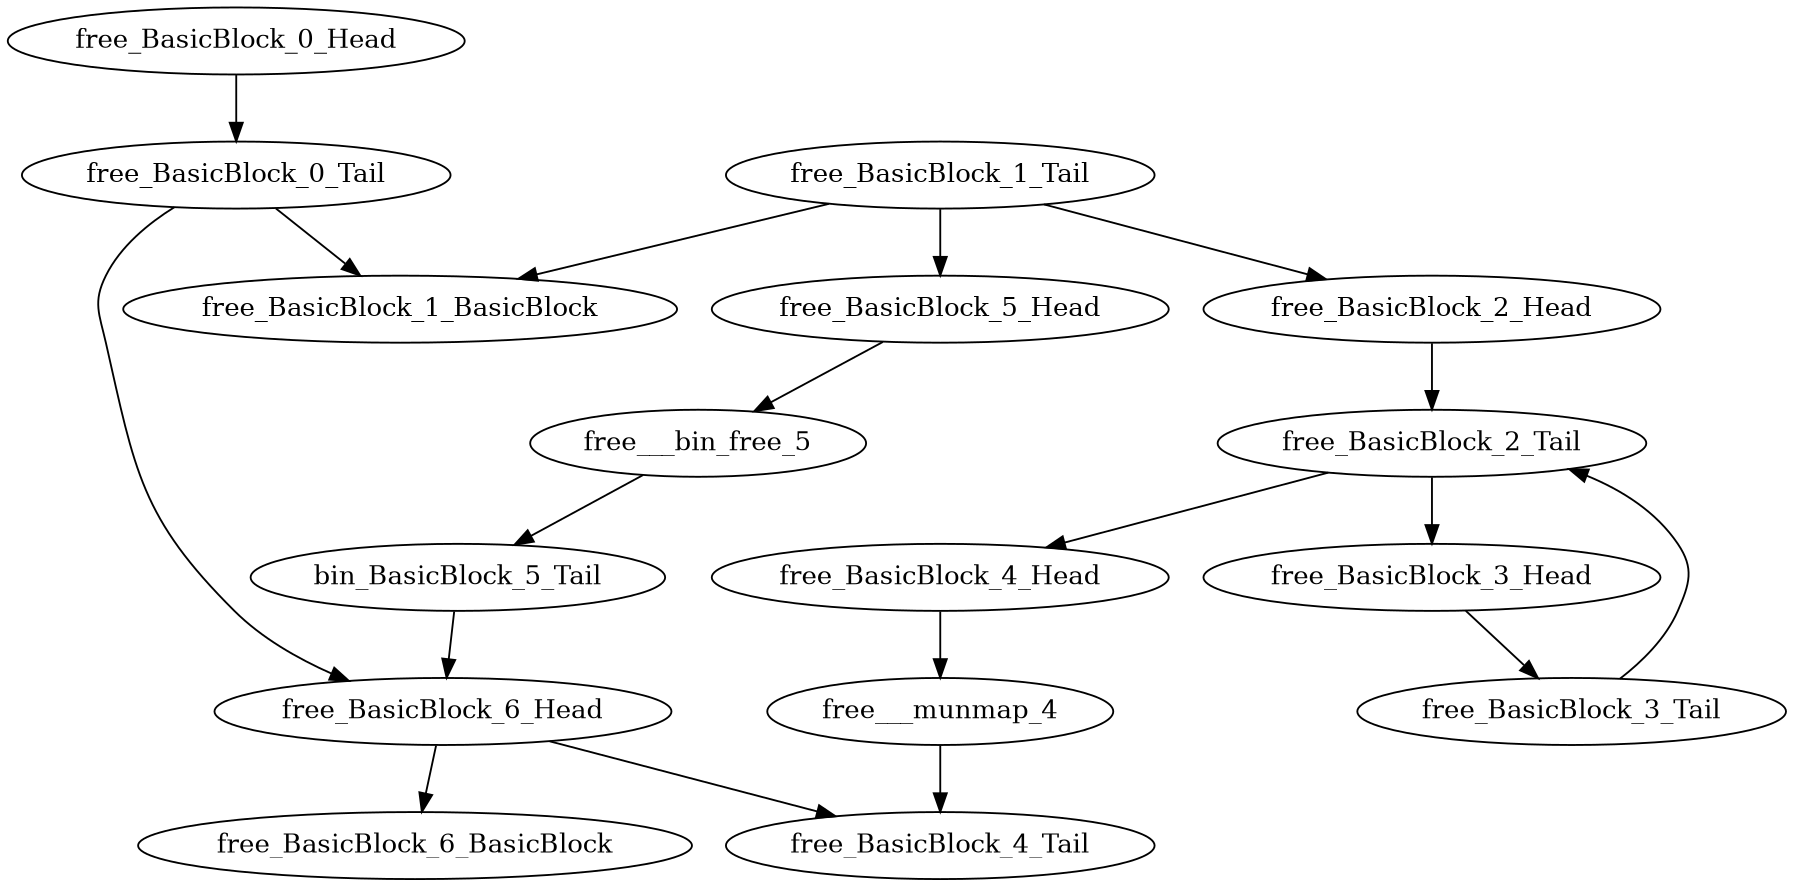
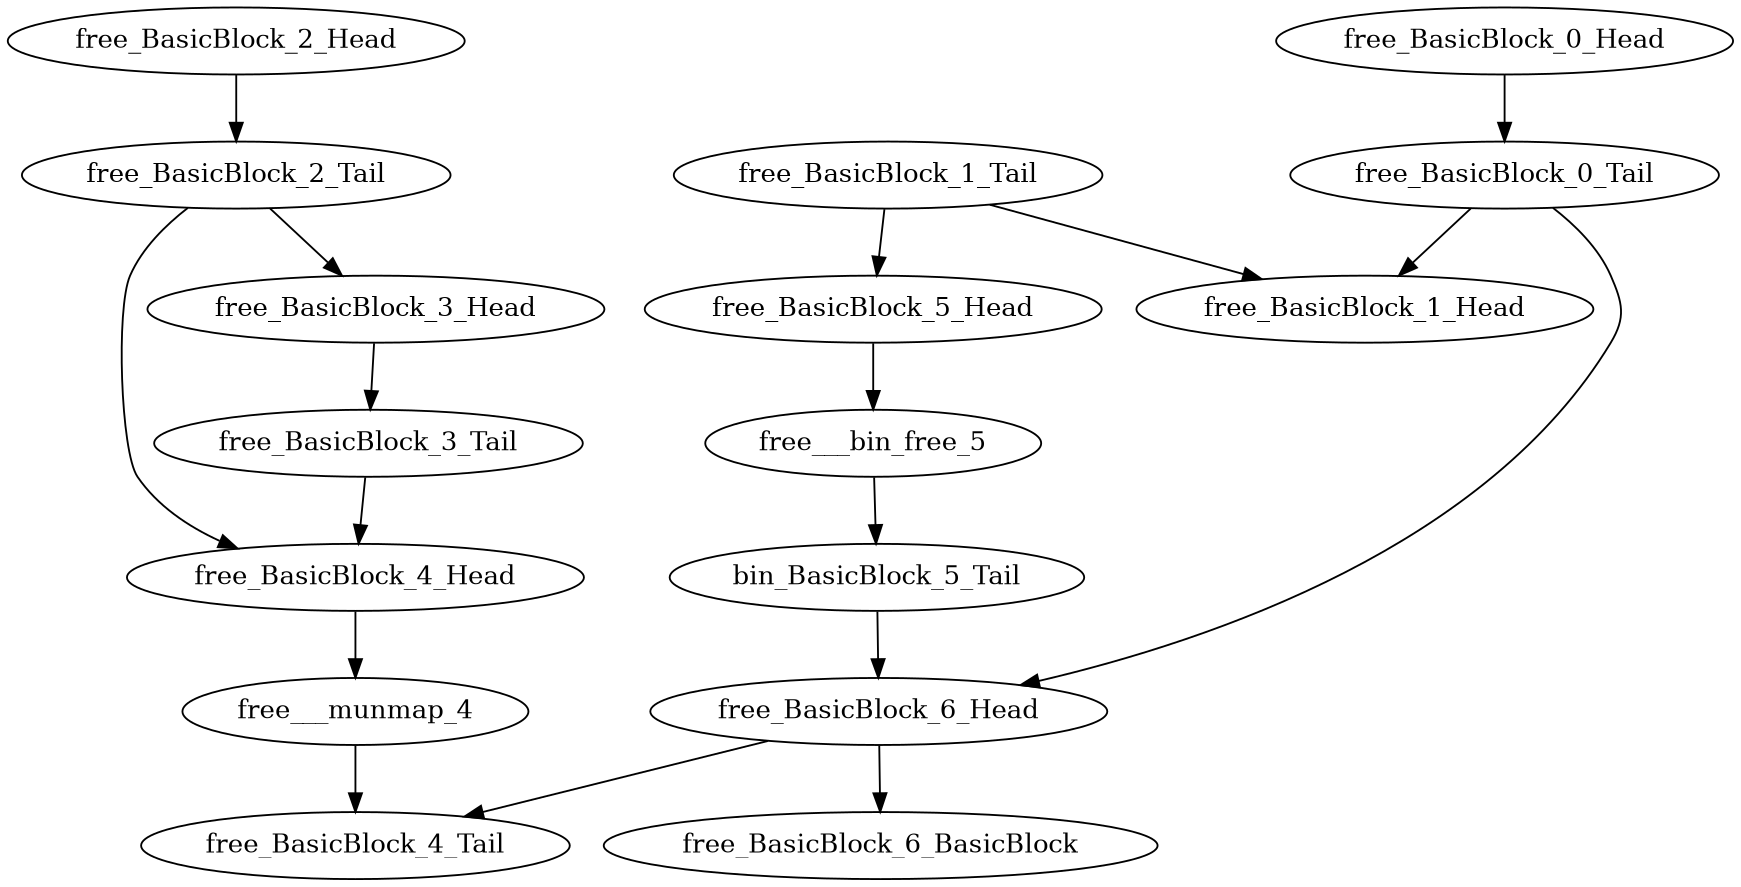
edge "free_BasicBlock_1_Tail" -> "free_BasicBlock_2_Head": removed
node "free_BasicBlock_1_BasicBlock": label "free_BasicBlock_1_BasicBlock" -> "free_BasicBlock_1_Head"
edge "free_BasicBlock_3_Tail" -> "free_BasicBlock_2_Tail": now "free_BasicBlock_3_Tail" -> "free_BasicBlock_4_Head"
